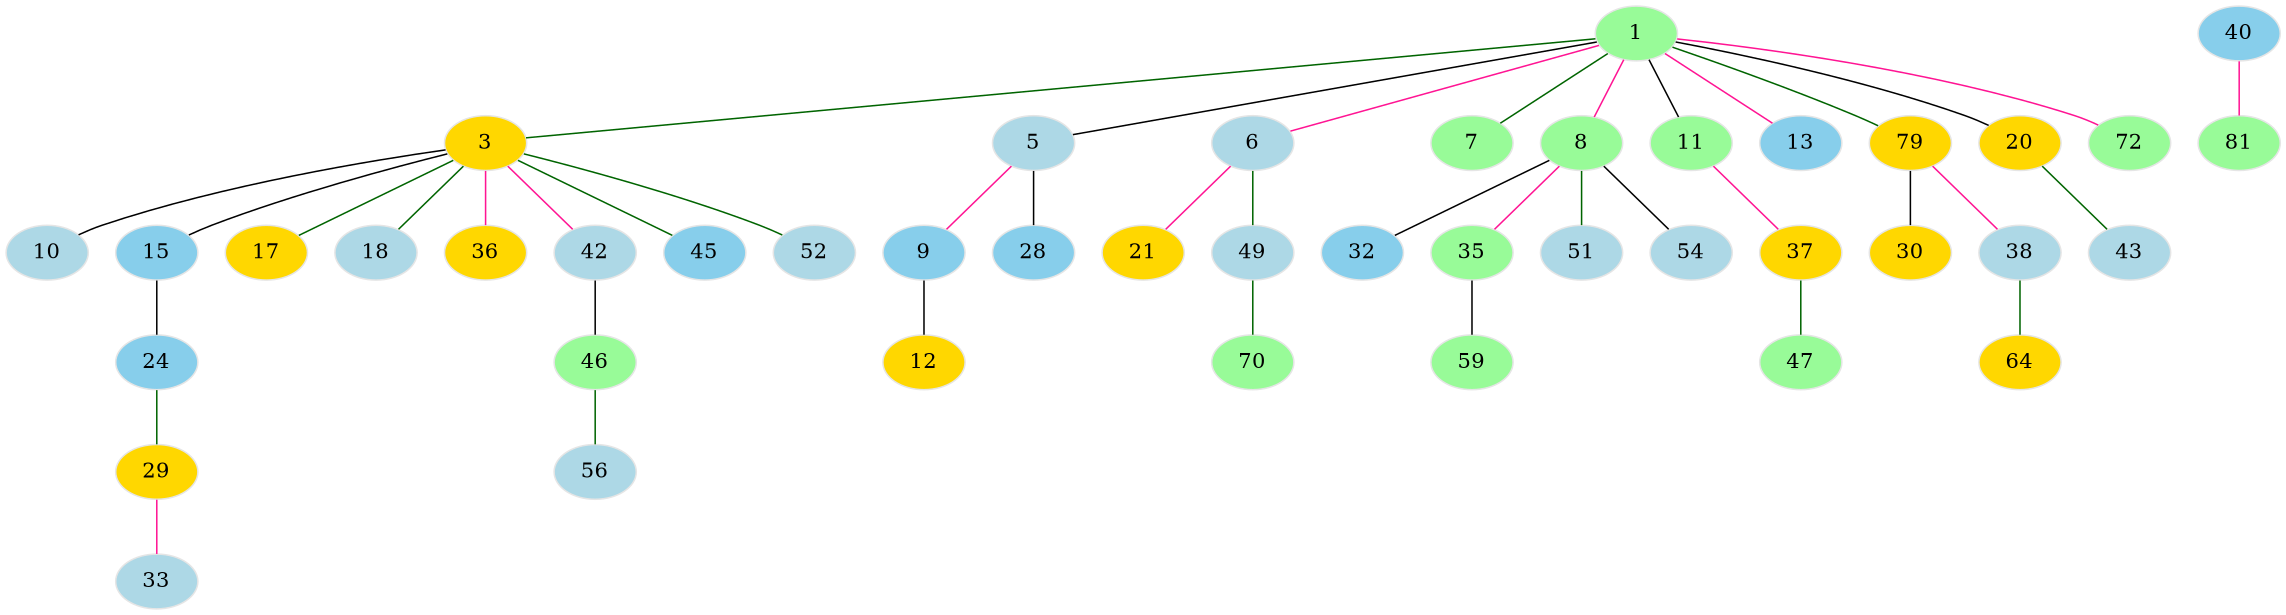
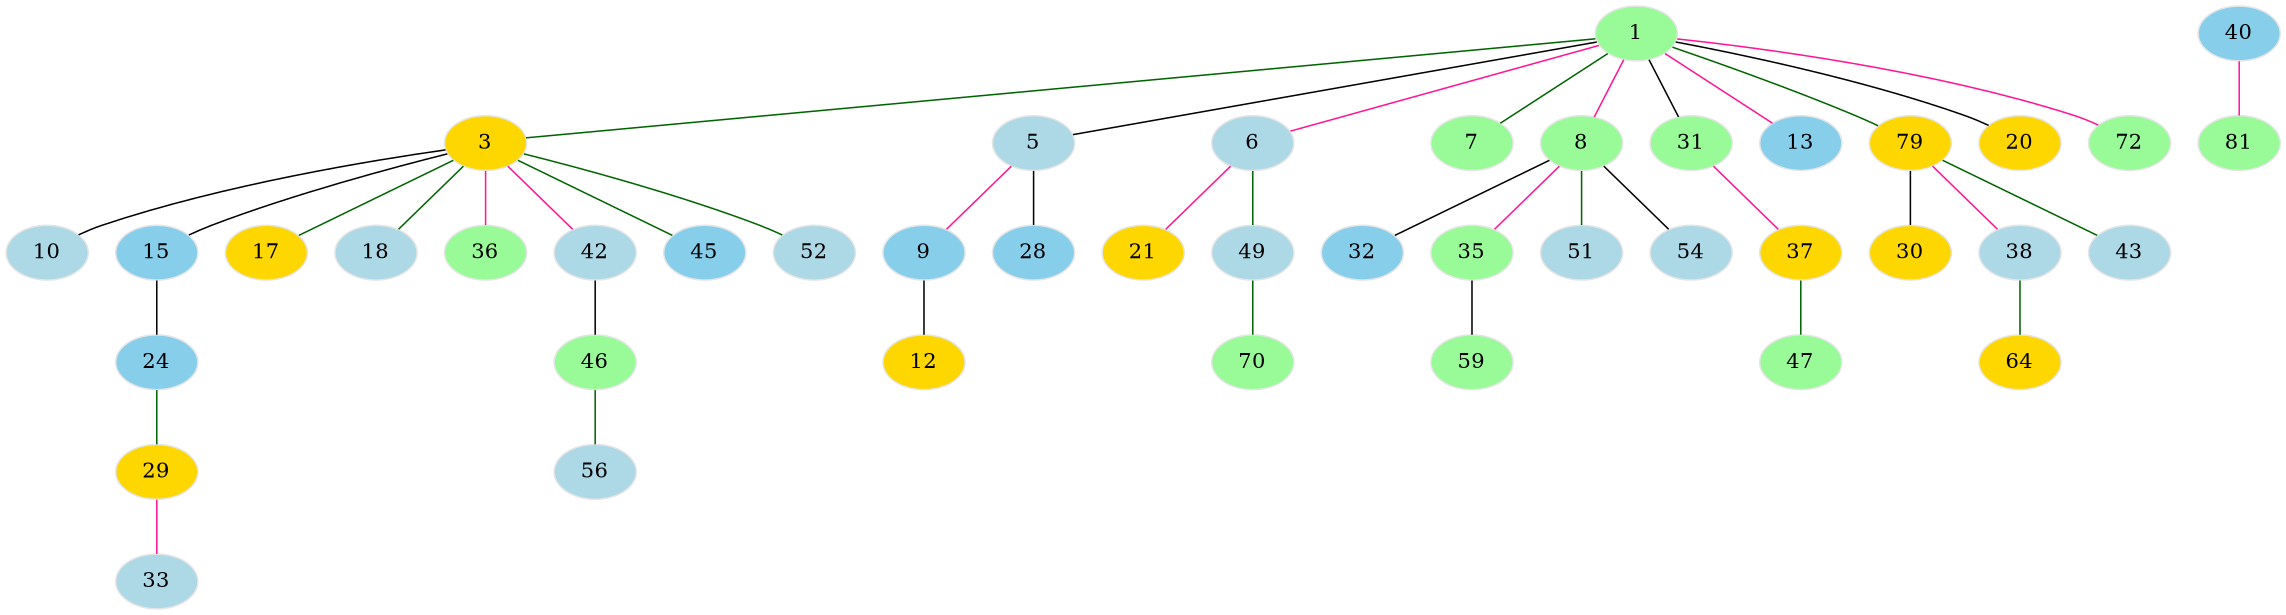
node "11": label "11" -> "31"
edge "20" -- "43": now "79" -- "43"
node "36": fillcolor gold -> palegreen
